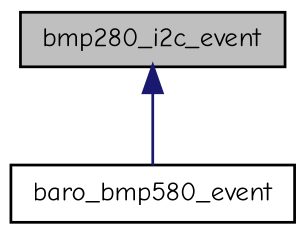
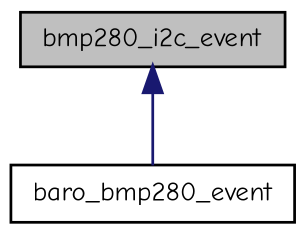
node "baro_bmp580_event": label "baro_bmp580_event" -> "baro_bmp280_event"
